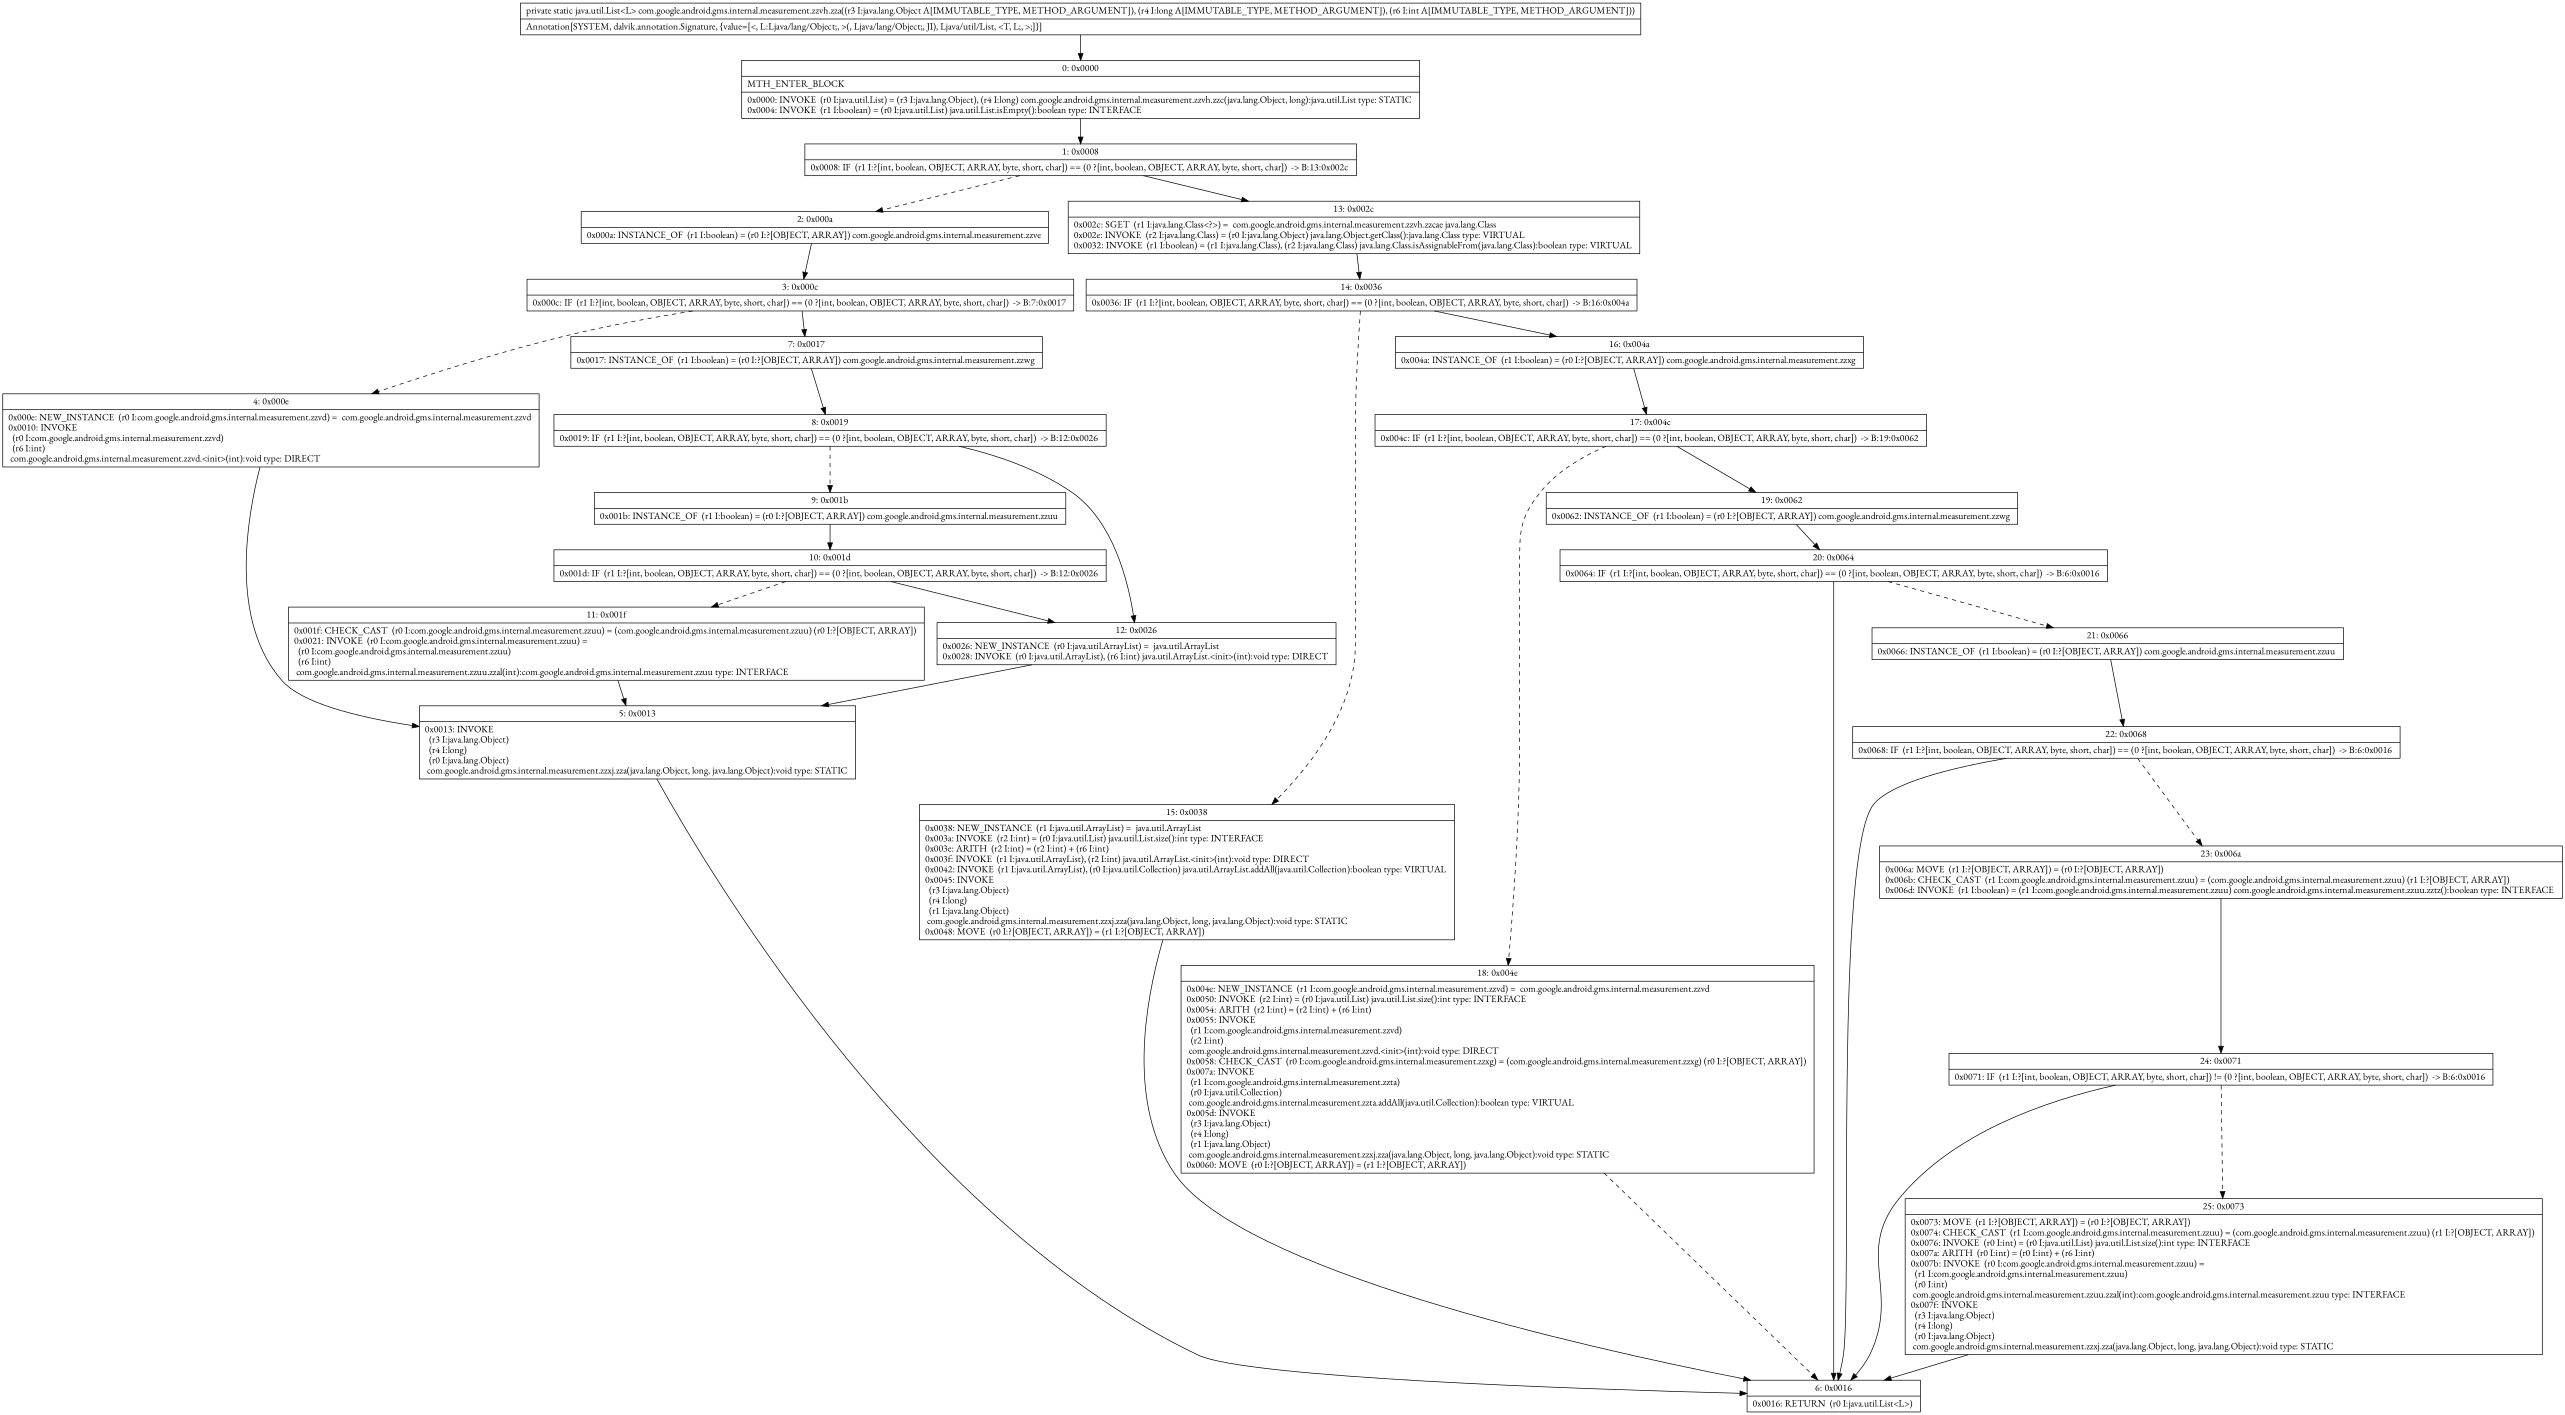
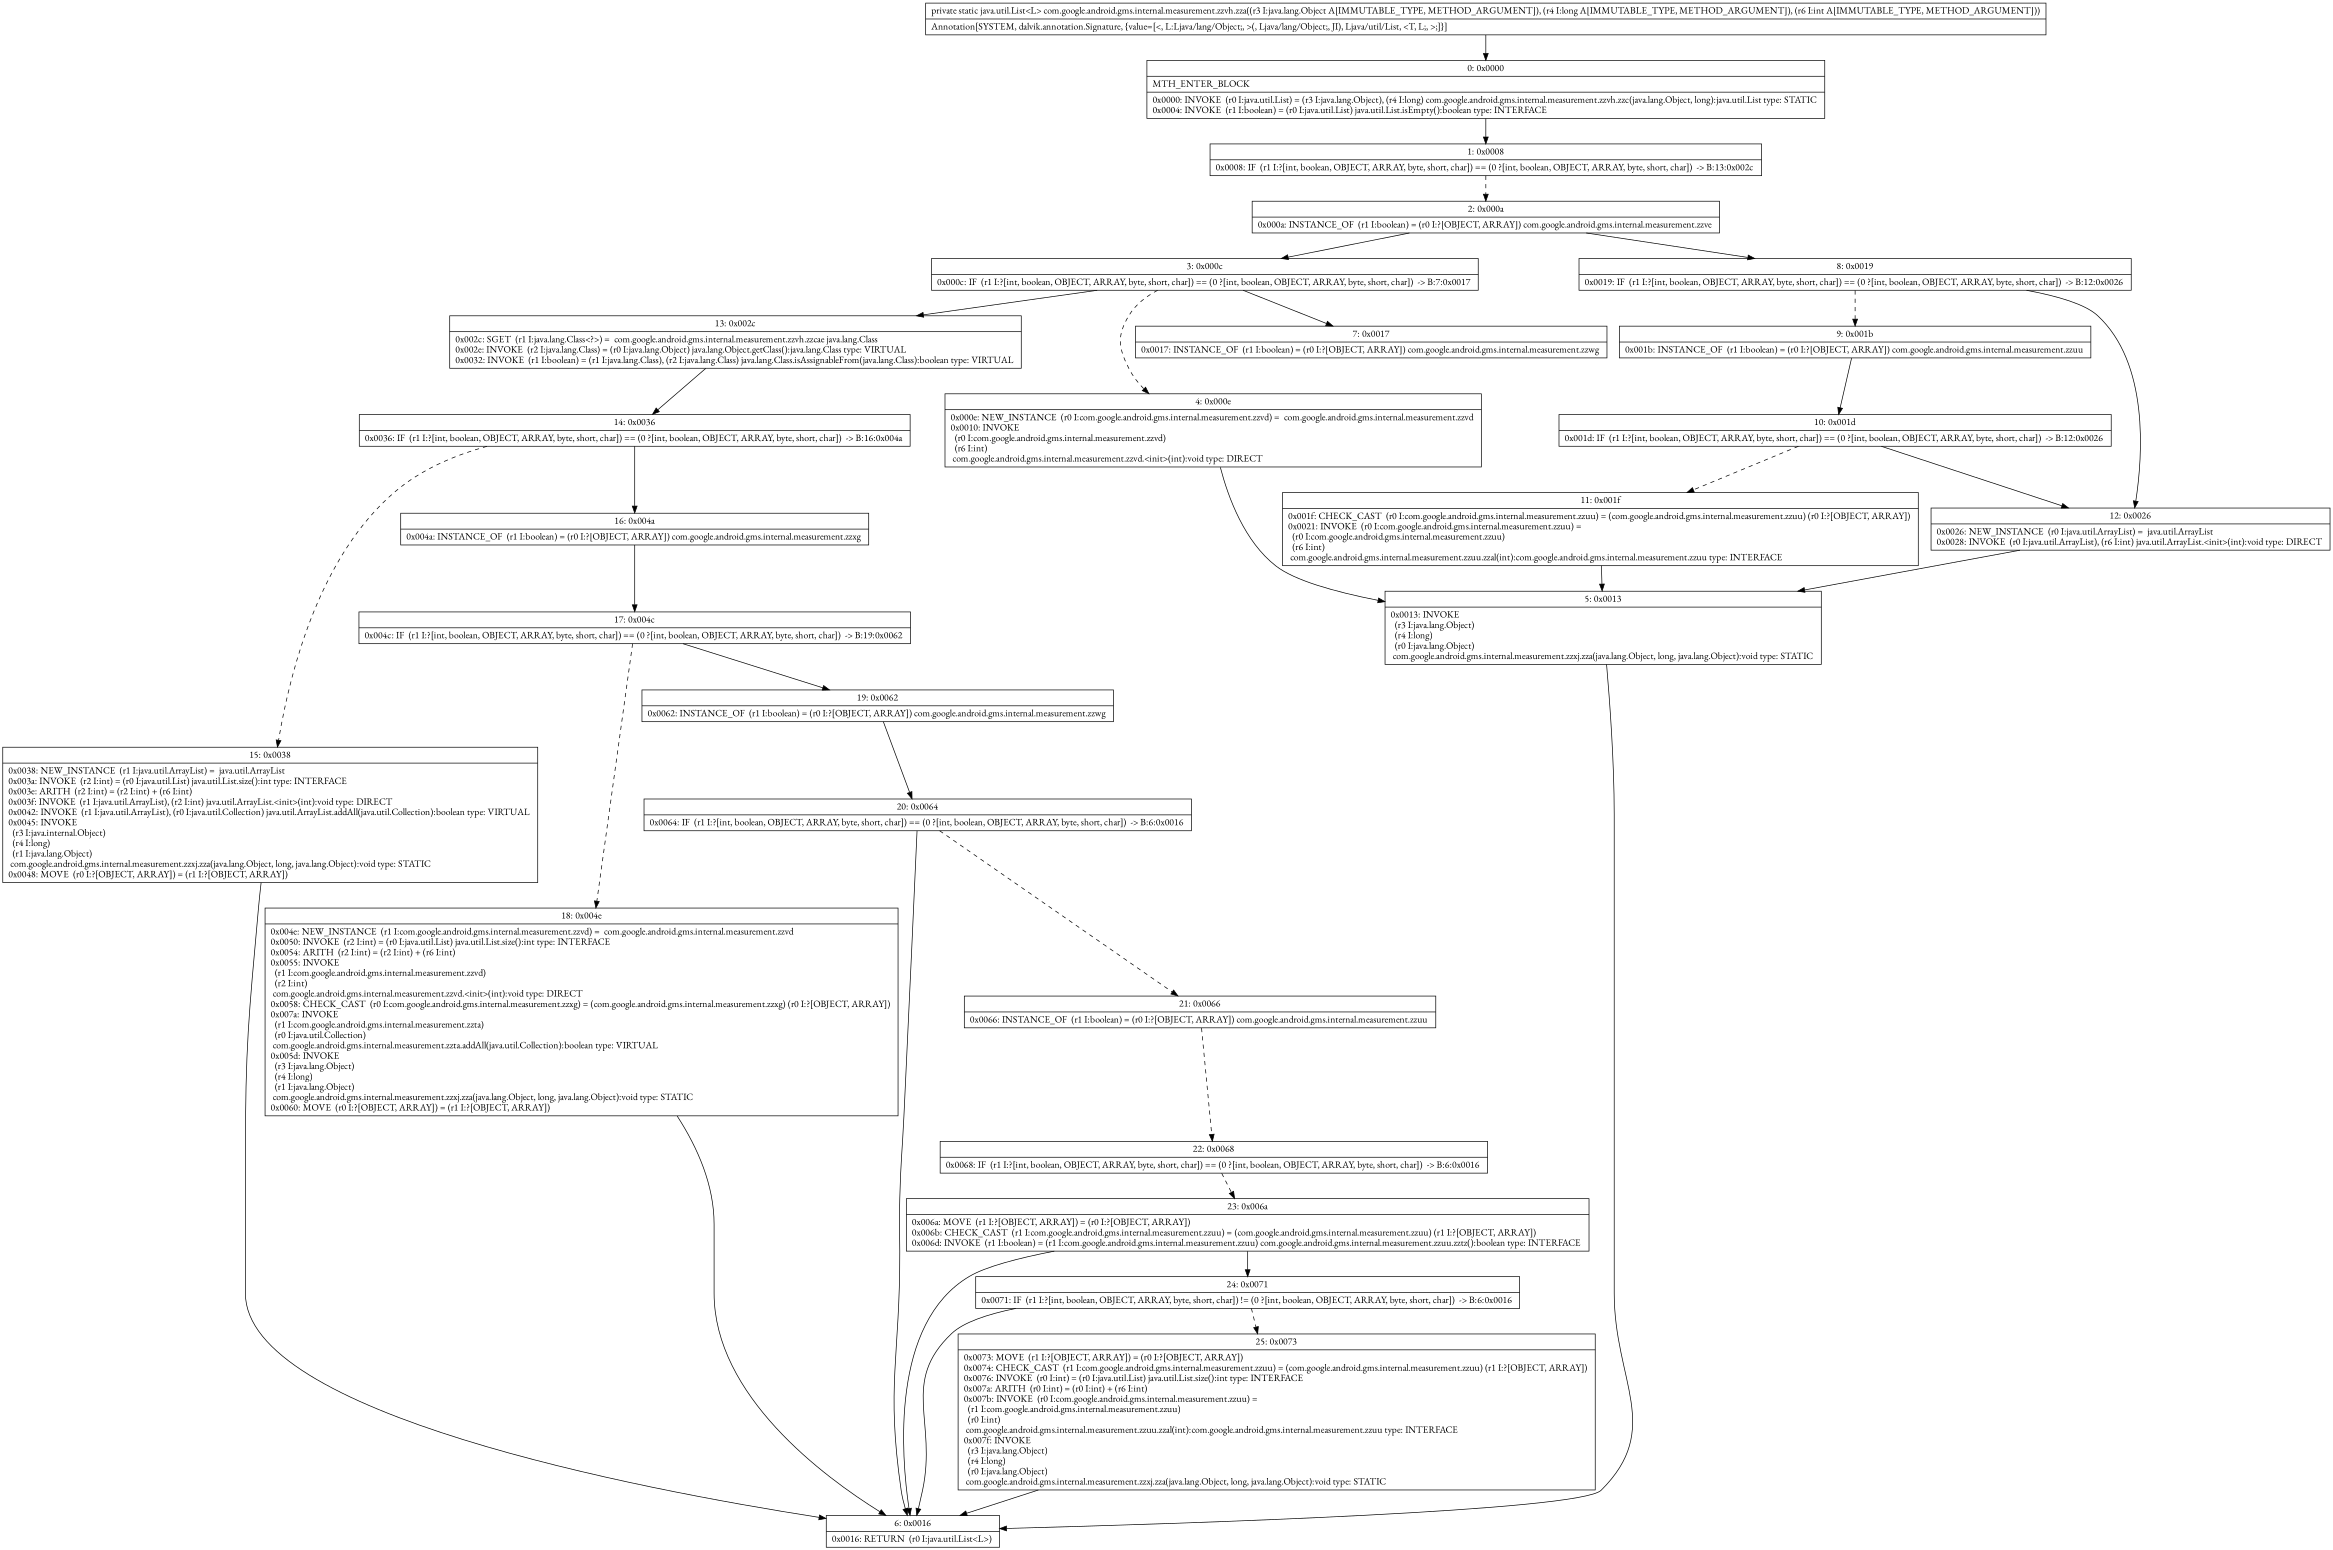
edge "1: 0x0008" -> "13: 0x002c": now "3: 0x000c" -> "13: 0x002c"
edge "7: 0x0017" -> "8: 0x0019": now "2: 0x000a" -> "8: 0x0019"
edge "21: 0x0066" -> "22: 0x0068": style solid -> dashed
node "15: 0x0038": text "(r3 I:java.lang.Object)" -> "(r3 I:java.internal.Object)"
edge "22: 0x0068" -> "6: 0x0016": now "23: 0x006a" -> "6: 0x0016"
edge "18: 0x004e" -> "6: 0x0016": style dashed -> solid
